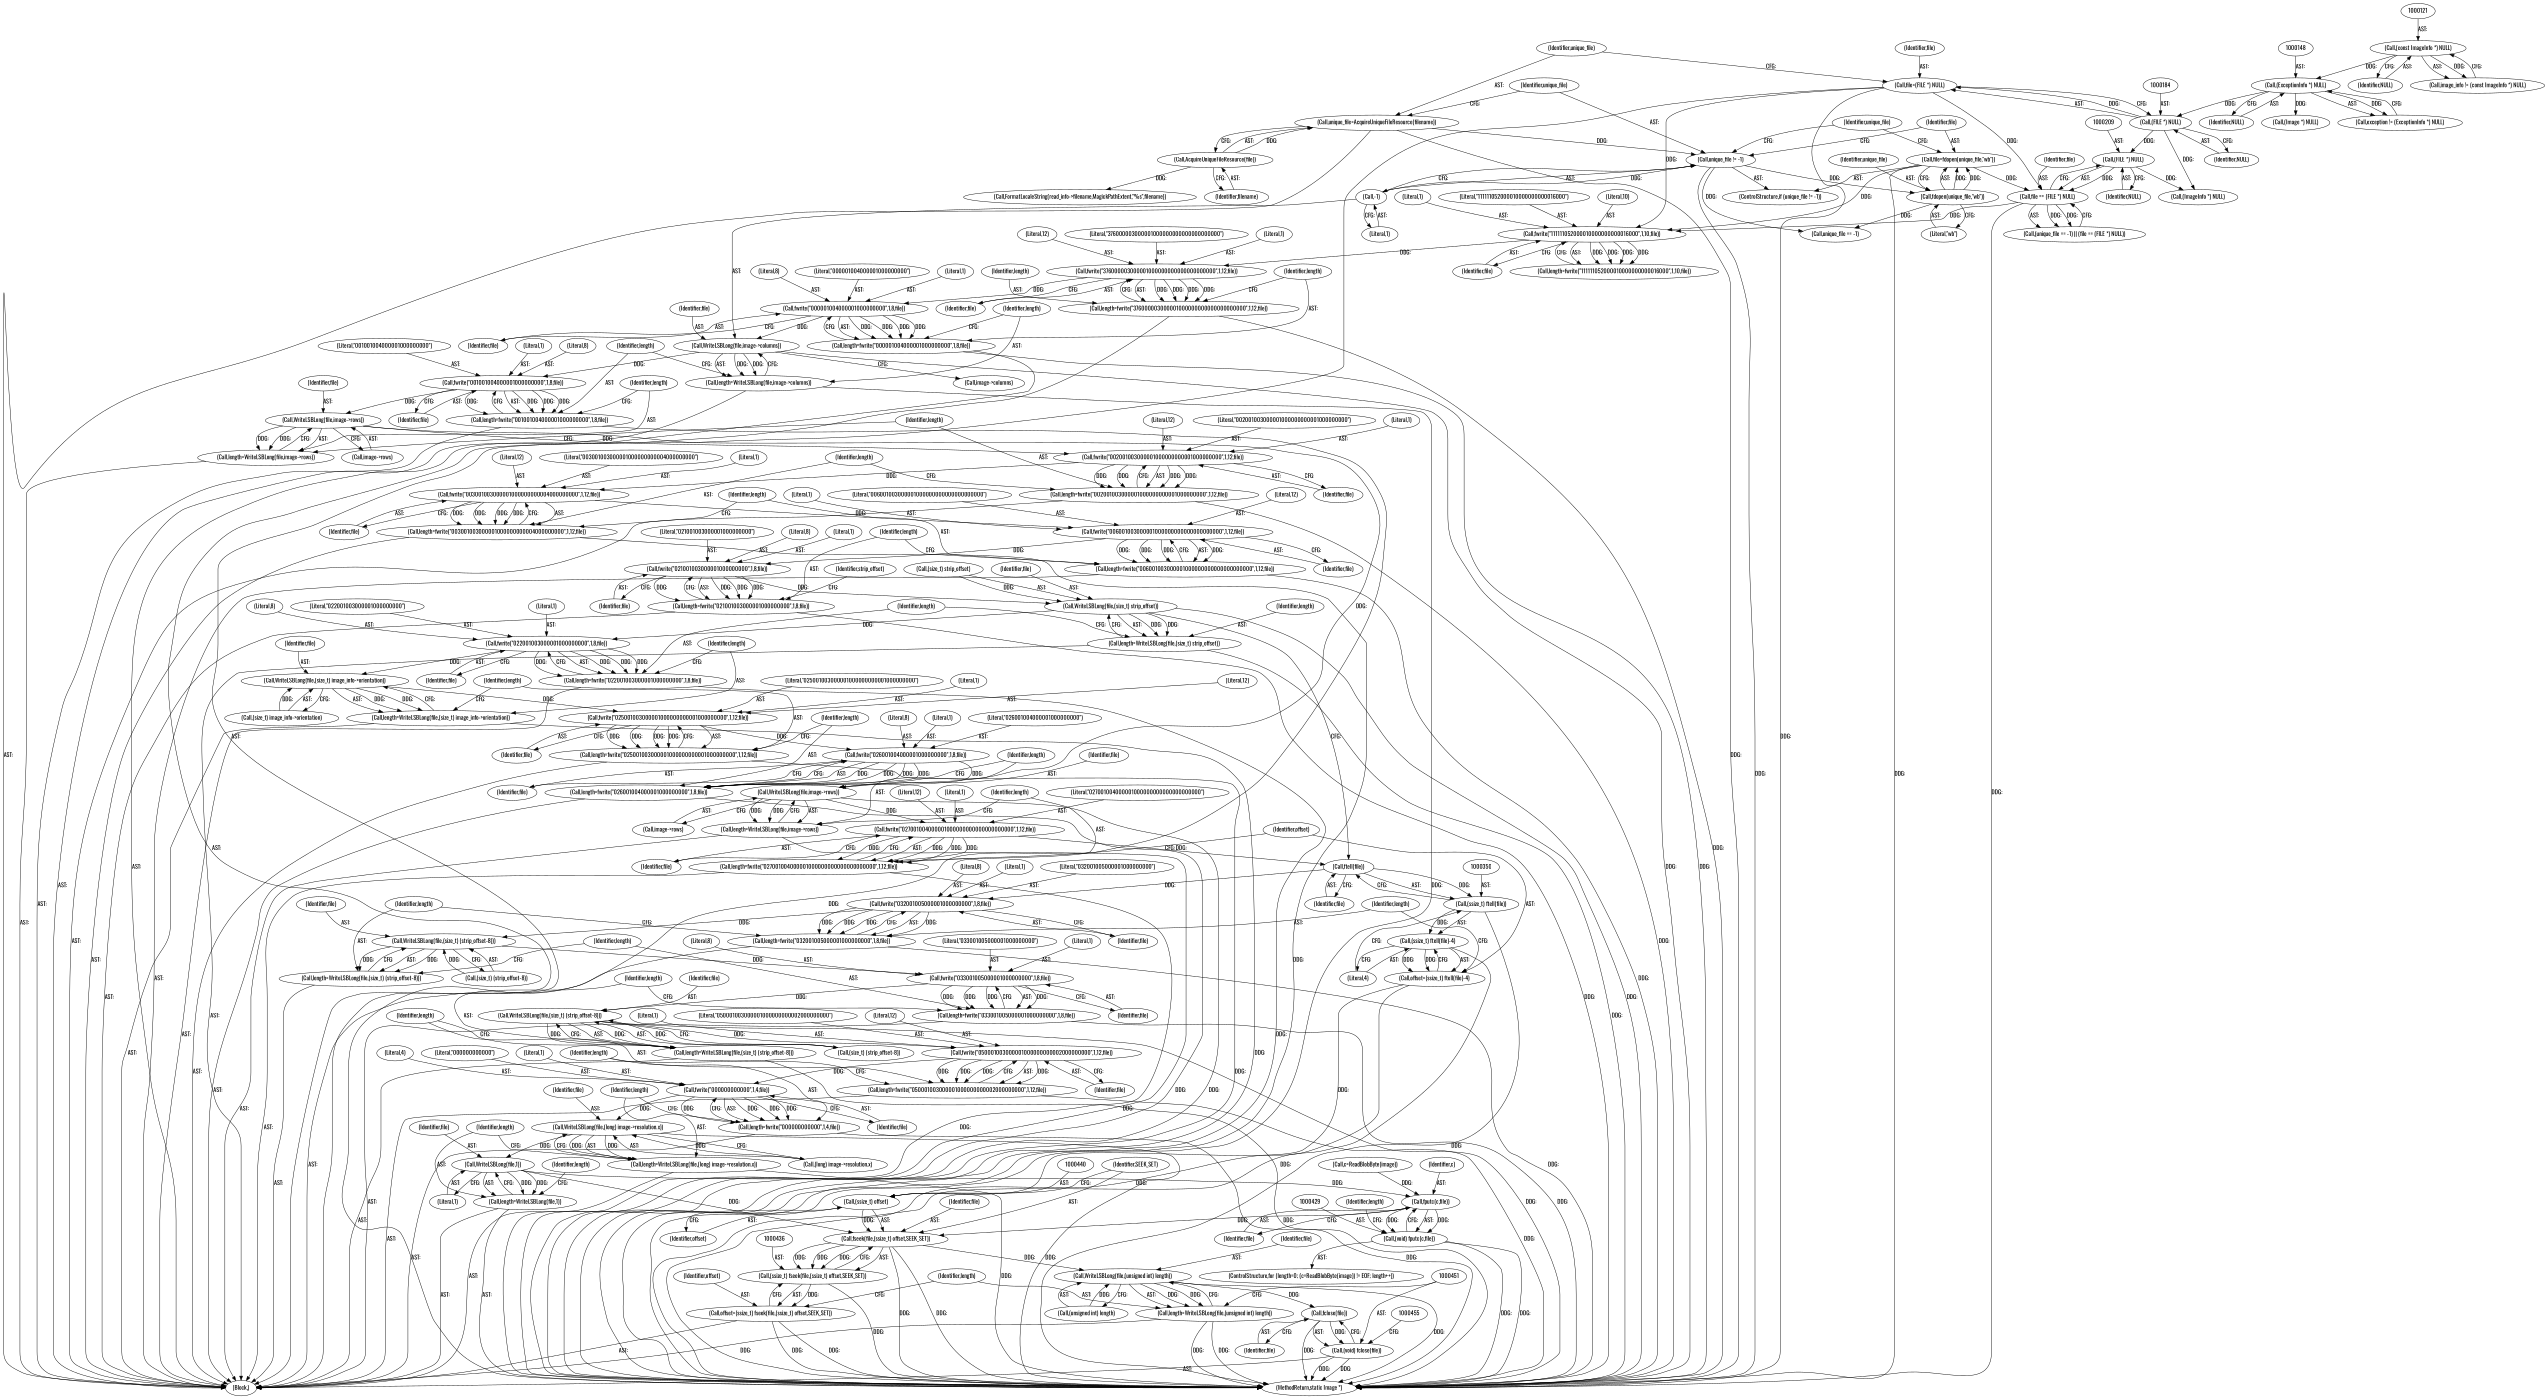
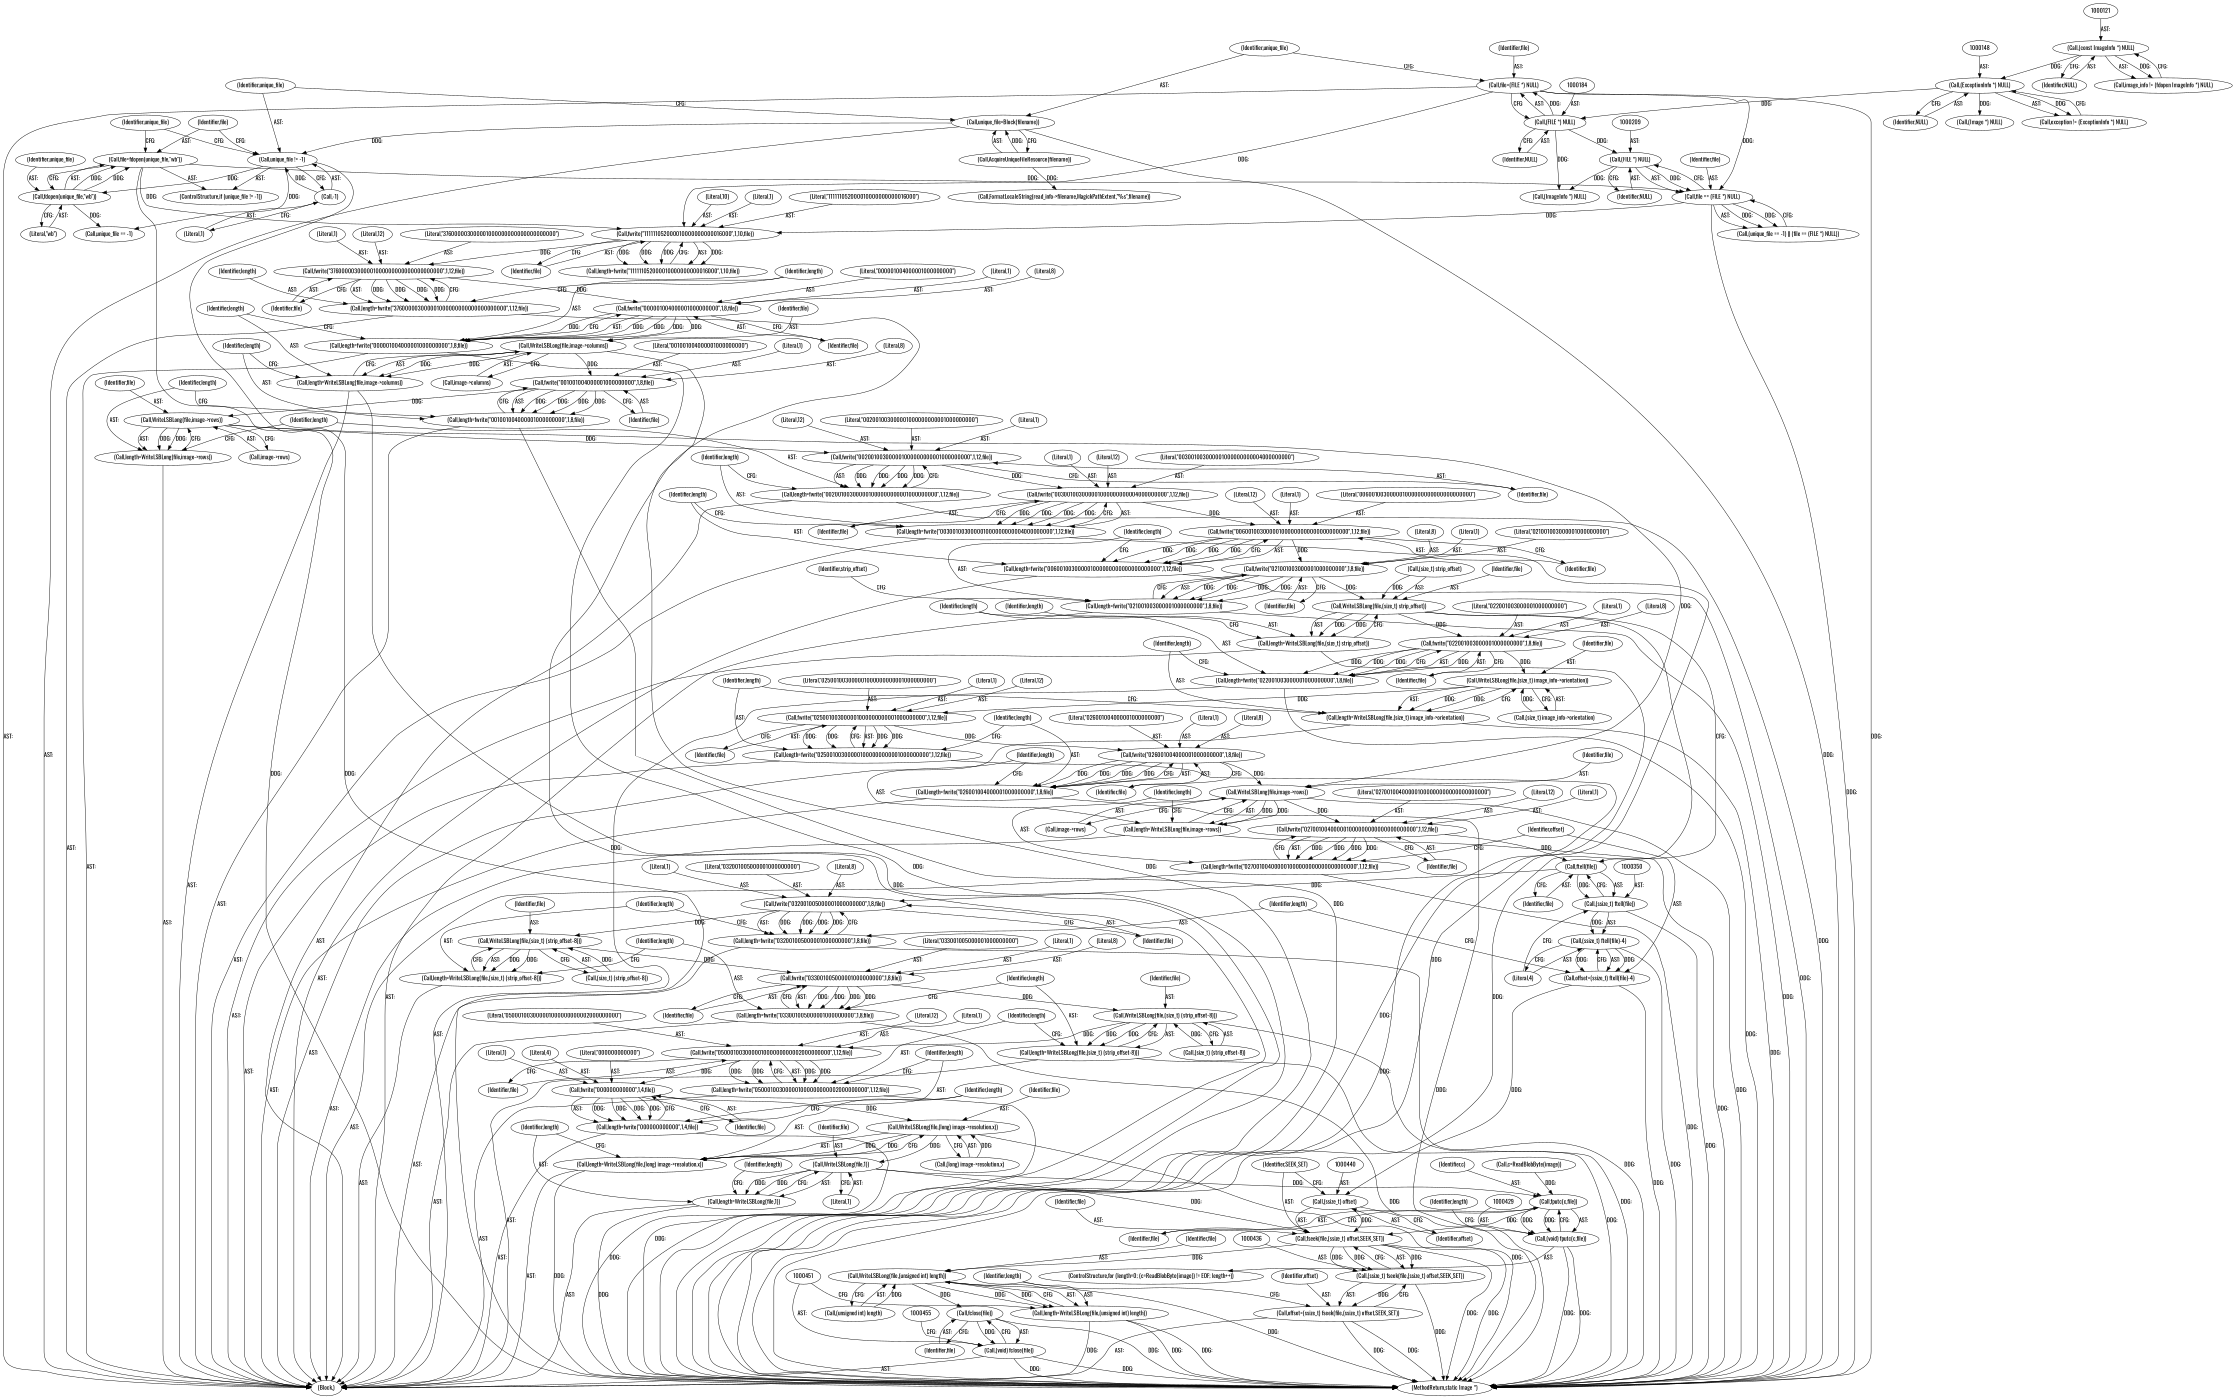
node "(Call,image_info != (const ImageInfo *) NULL)": label "(Call,image_info != (const ImageInfo *) NULL)" -> "(Call,image_info != (fdopen ImageInfo *) NULL)"
node "(Call,unique_file=AcquireUniqueFileResource(filename))": label "(Call,unique_file=AcquireUniqueFileResource(filename))" -> "(Call,unique_file=Block(filename))"
node "(Call,AcquireUniqueFileResource(file))": label "(Call,AcquireUniqueFileResource(file))" -> "(Call,AcquireUniqueFileResource(filename))"
node "(Identifier,filename)": removed
edge "(Call,-1)" -> "(Call,WriteLSBLong(file,image->columns))": now "(Call,image->columns)" -> "(Call,WriteLSBLong(file,image->columns))"
edge "(Call,length=WriteLSBLong(file,1))" -> "(MethodReturn,static Image *)": label "AST: " -> "DDG: "
